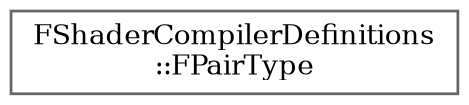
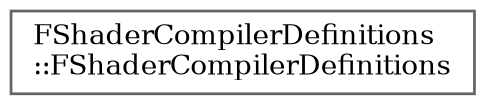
node "FShaderCompilerDefinitions ::FPairType": label "FShaderCompilerDefinitions ::FPairType" -> "FShaderCompilerDefinitions ::FShaderCompilerDefinitions"
